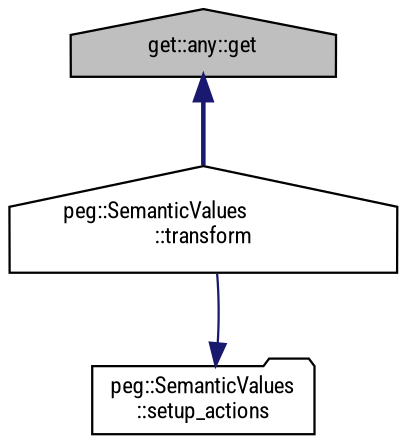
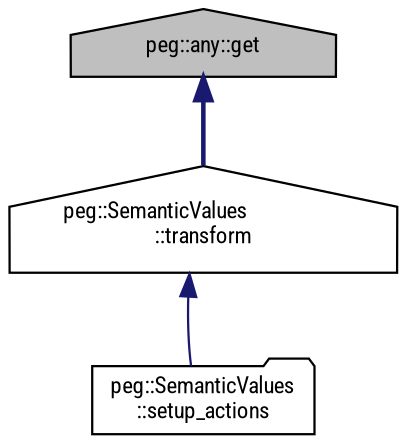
node "get::any::get": label "get::any::get" -> "peg::any::get"
edge "peg::SemanticValues ::transform" -> "peg::SemanticValues ::setup_actions": reversed
